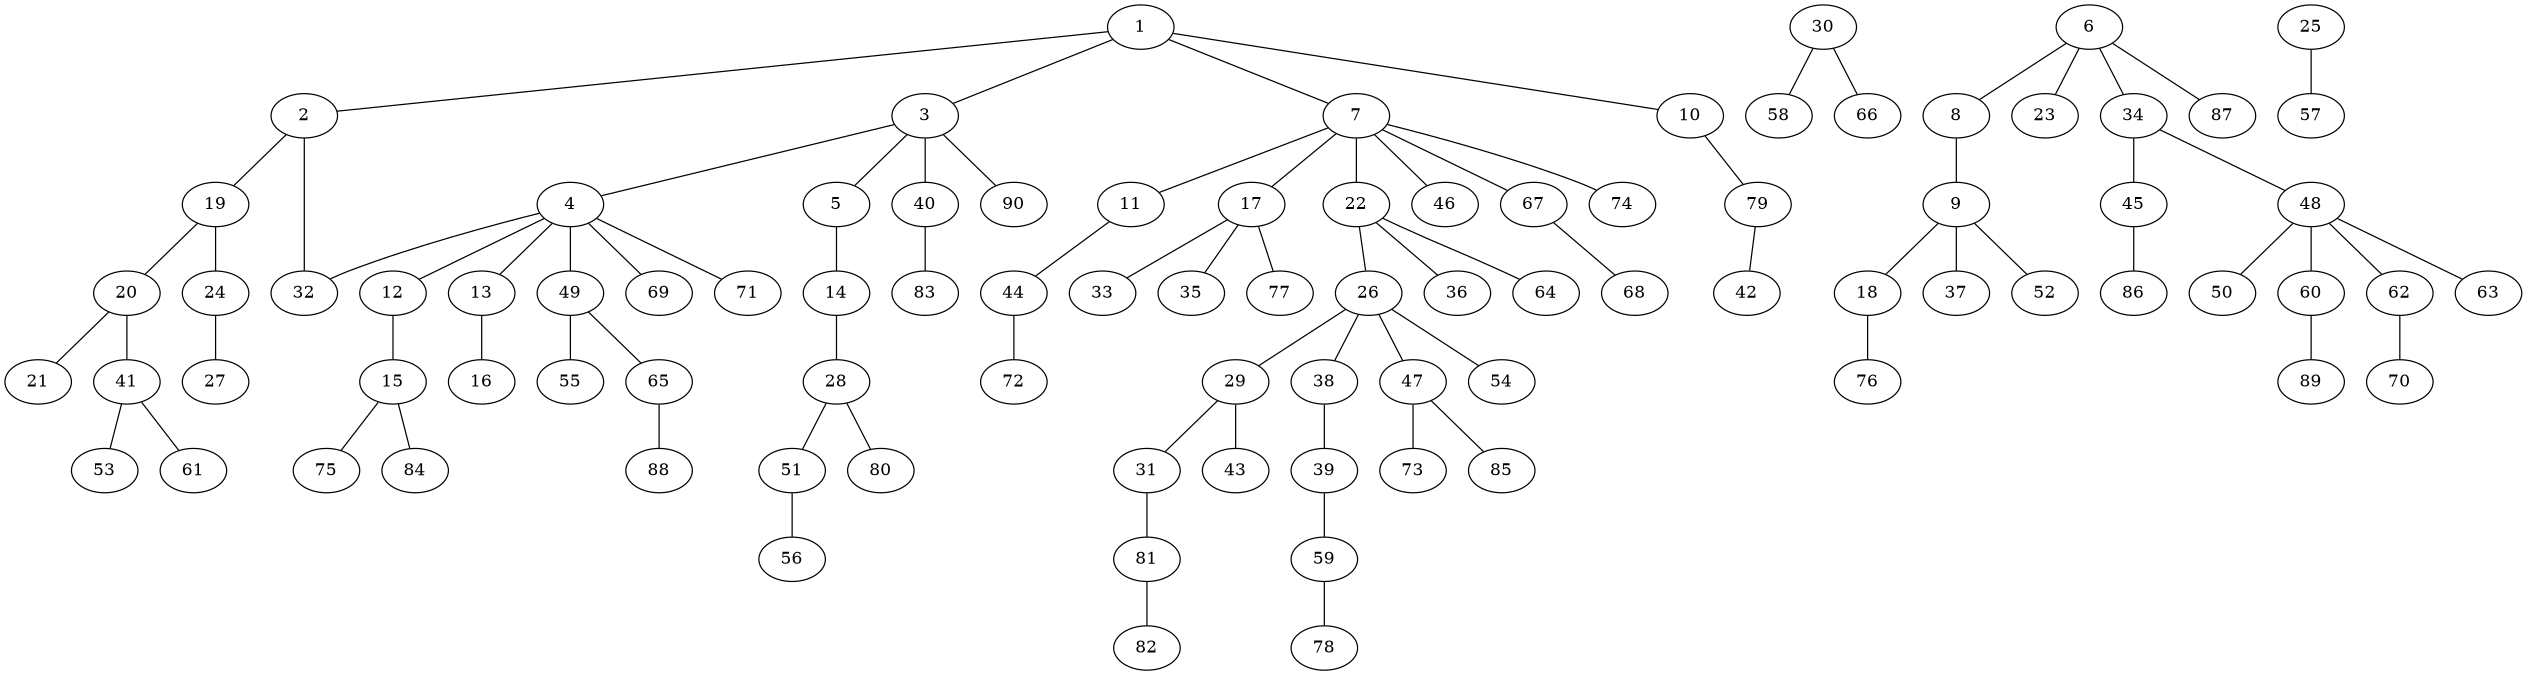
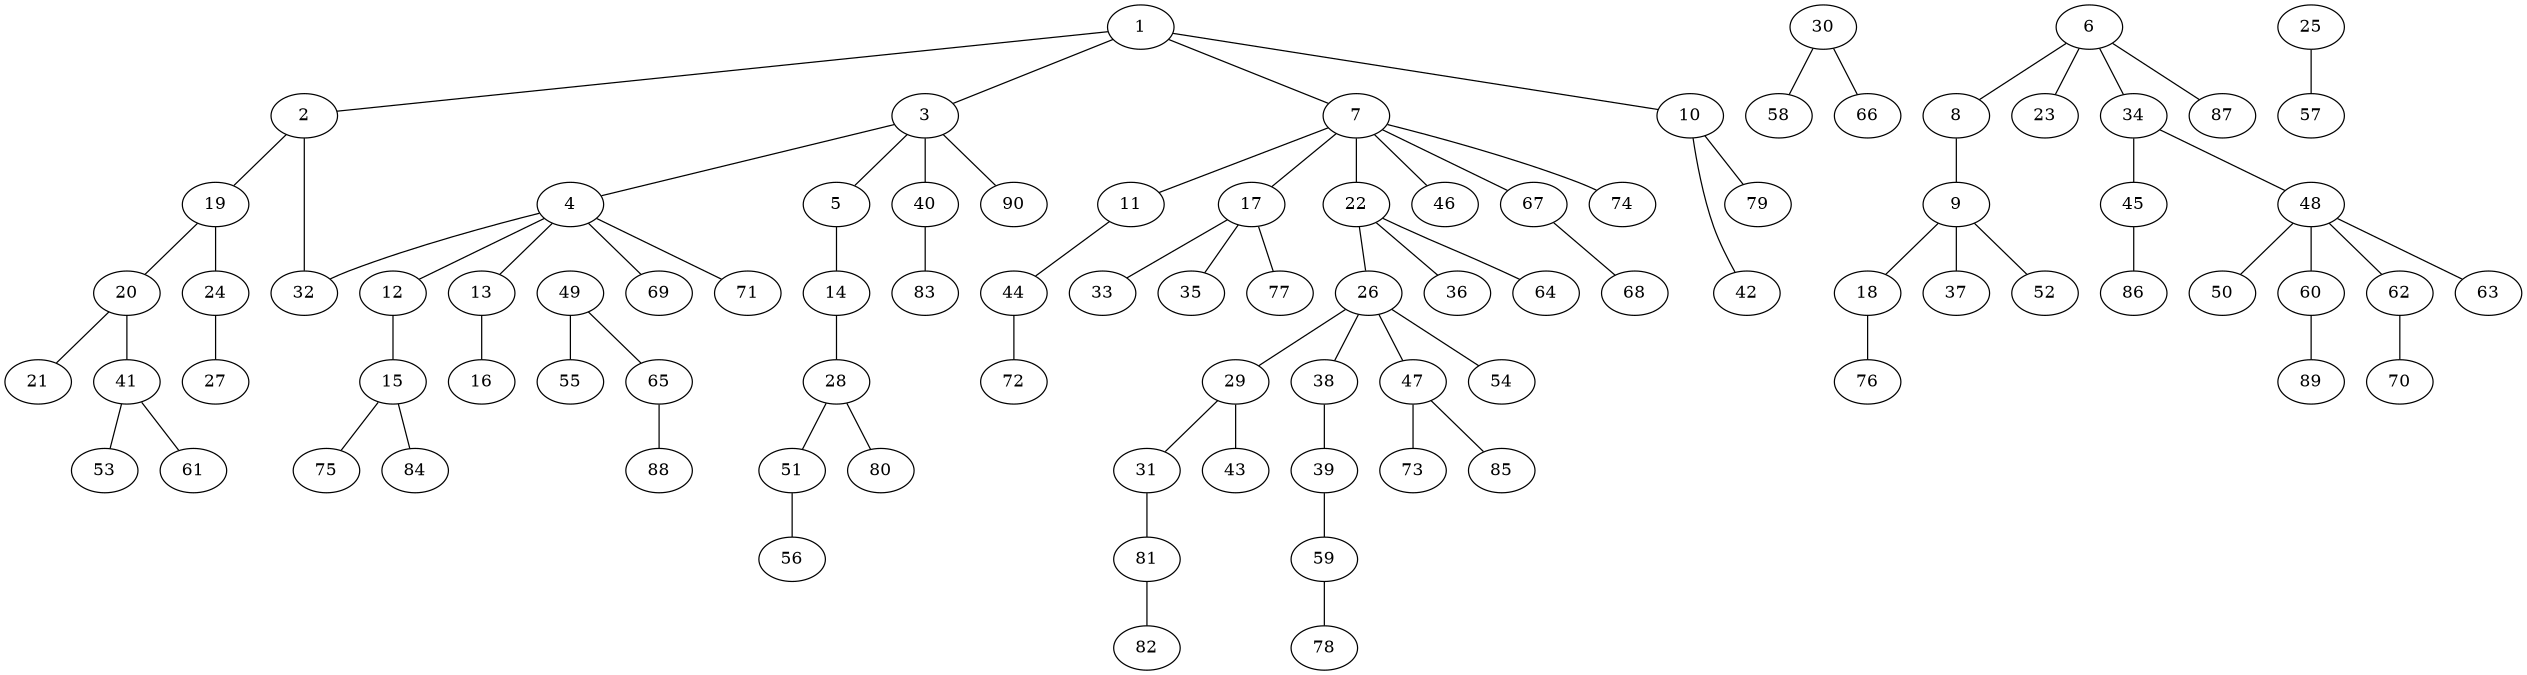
edge "4" -- "49": removed
edge "79" -- "42": now "10" -- "42"
